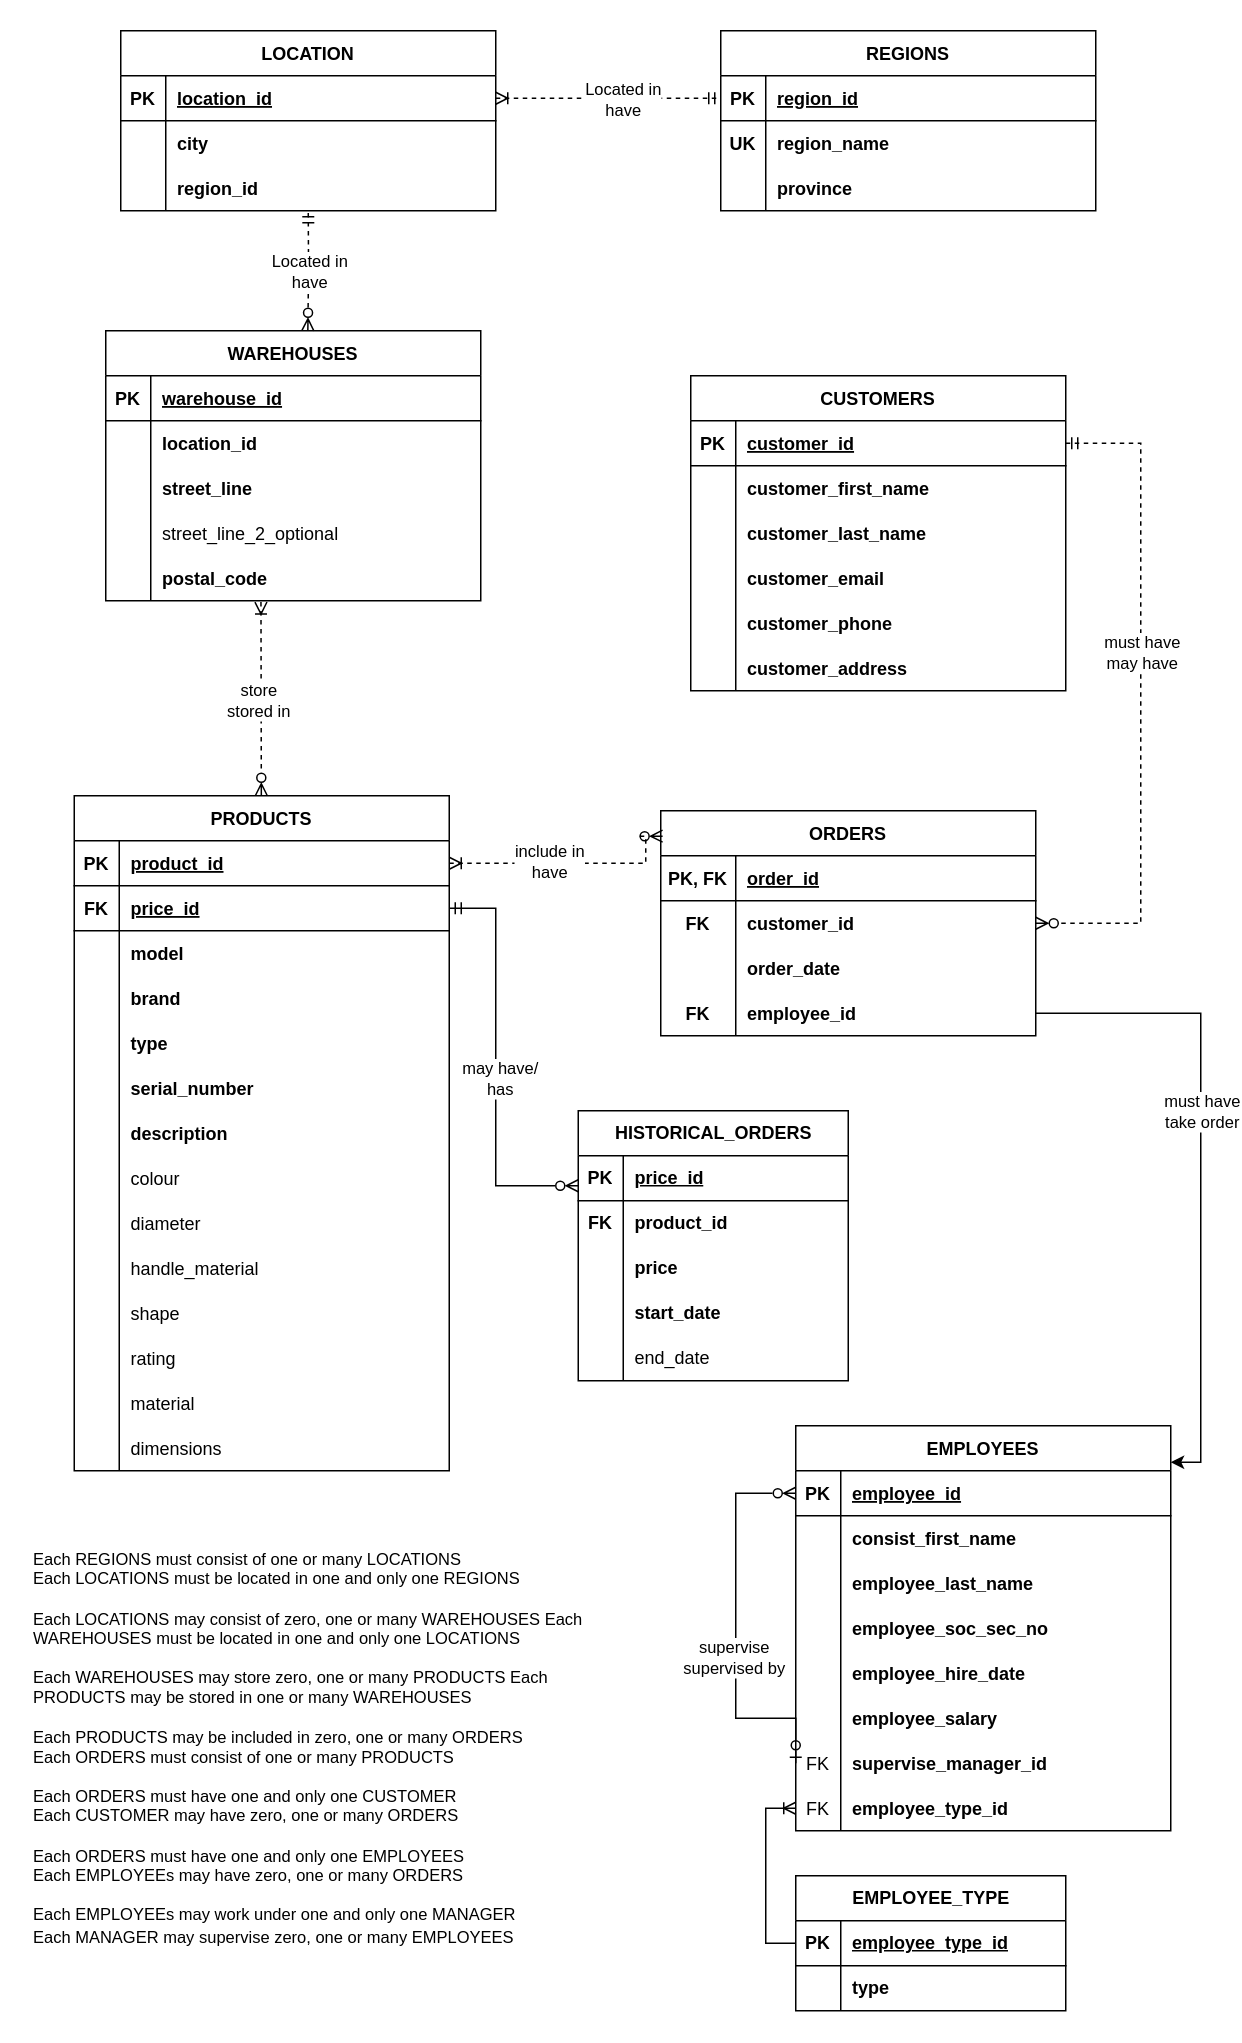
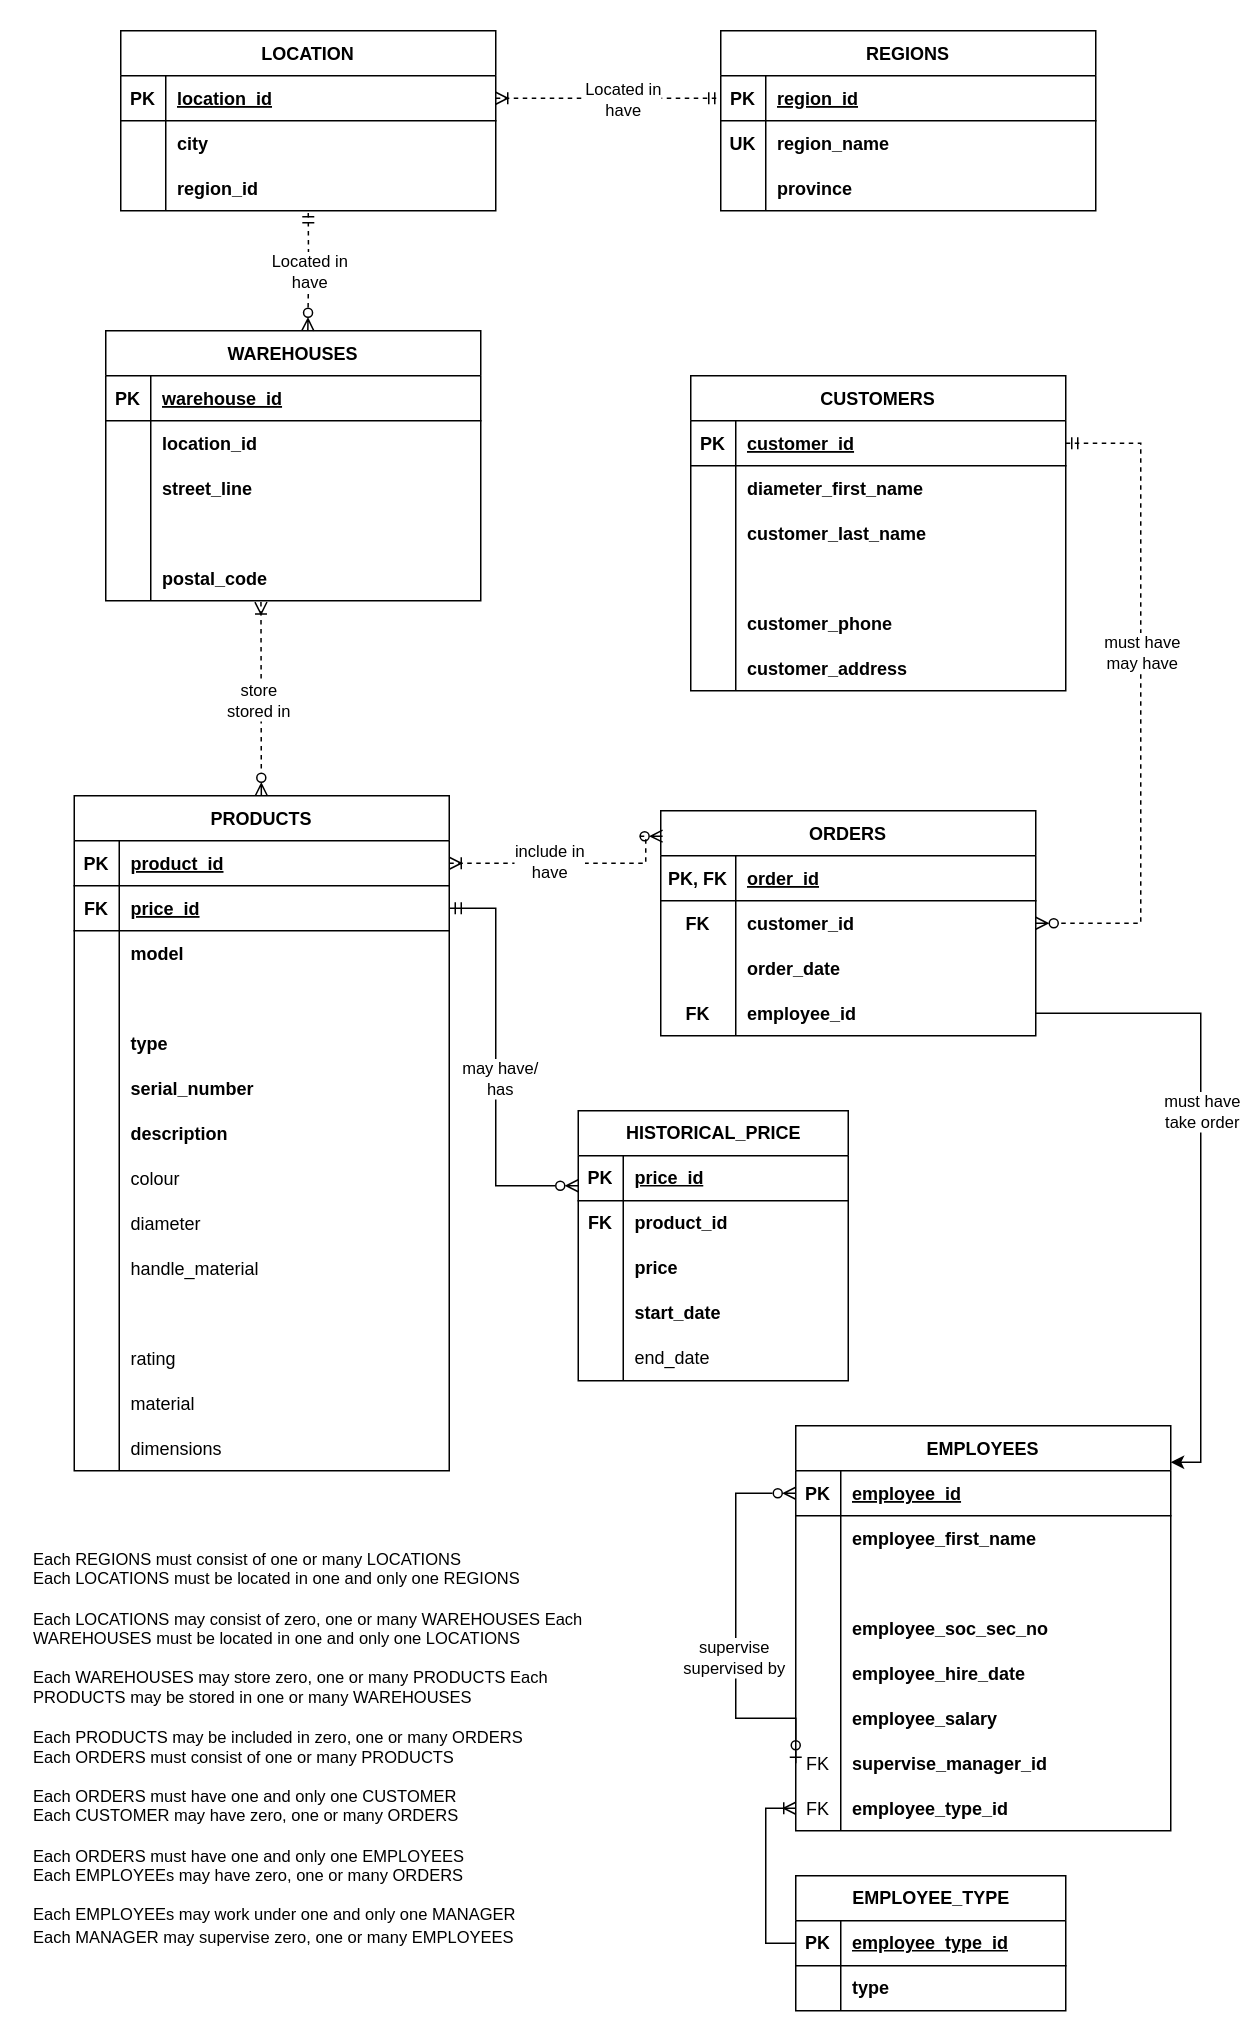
node "customer_first_name": label "customer_first_name" -> "diameter_first_name"
node "street_line_2_optional": removed
node "customer_email": removed
node "brand": removed
node "HISTORICAL_ORDERS": label "HISTORICAL_ORDERS" -> "HISTORICAL_PRICE"
node "shape": removed
node "consist_first_name": label "consist_first_name" -> "employee_first_name"
node "employee_last_name": removed
